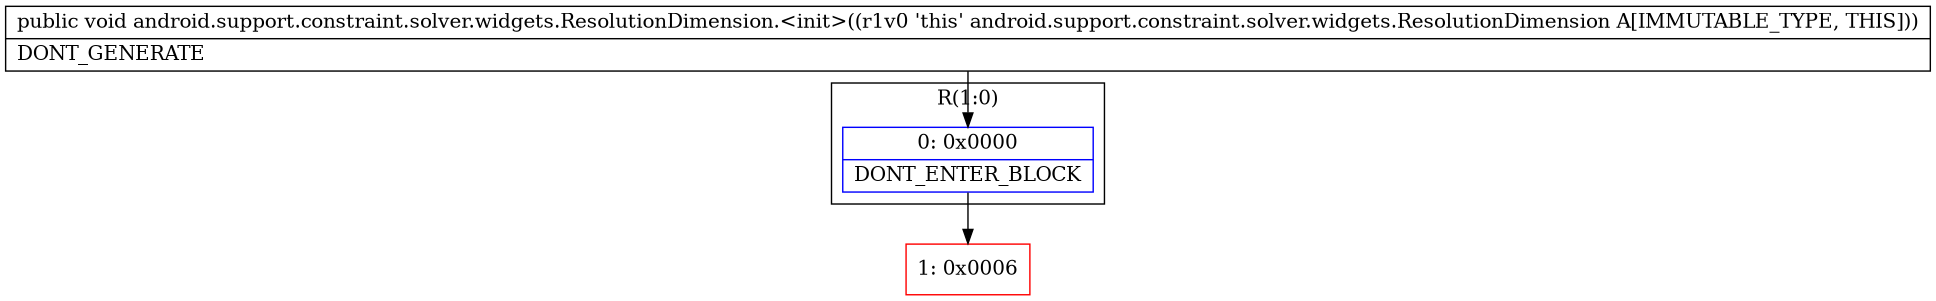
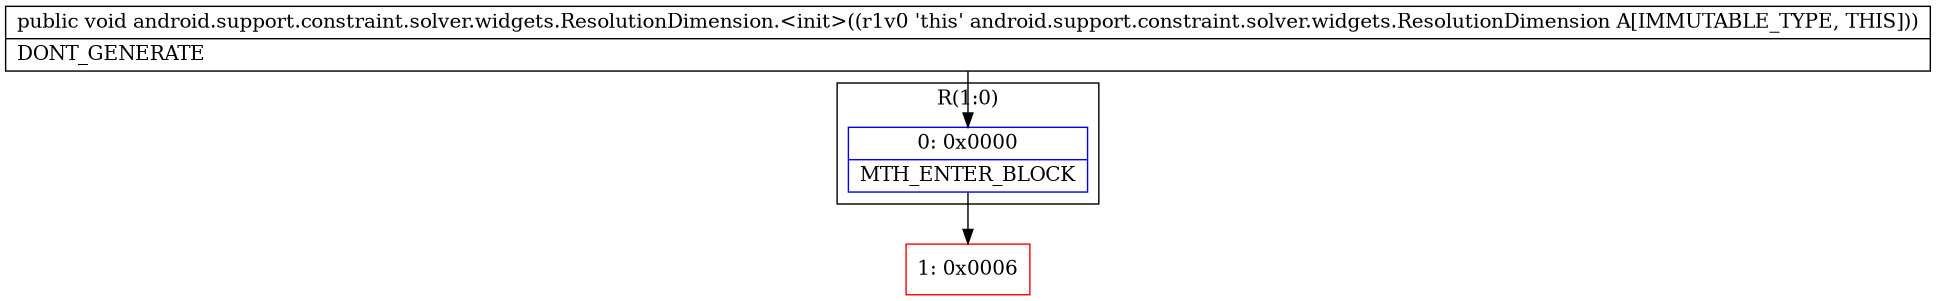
node "0: 0x0000": text "DONT_ENTER_BLOCK" -> "MTH_ENTER_BLOCK"
